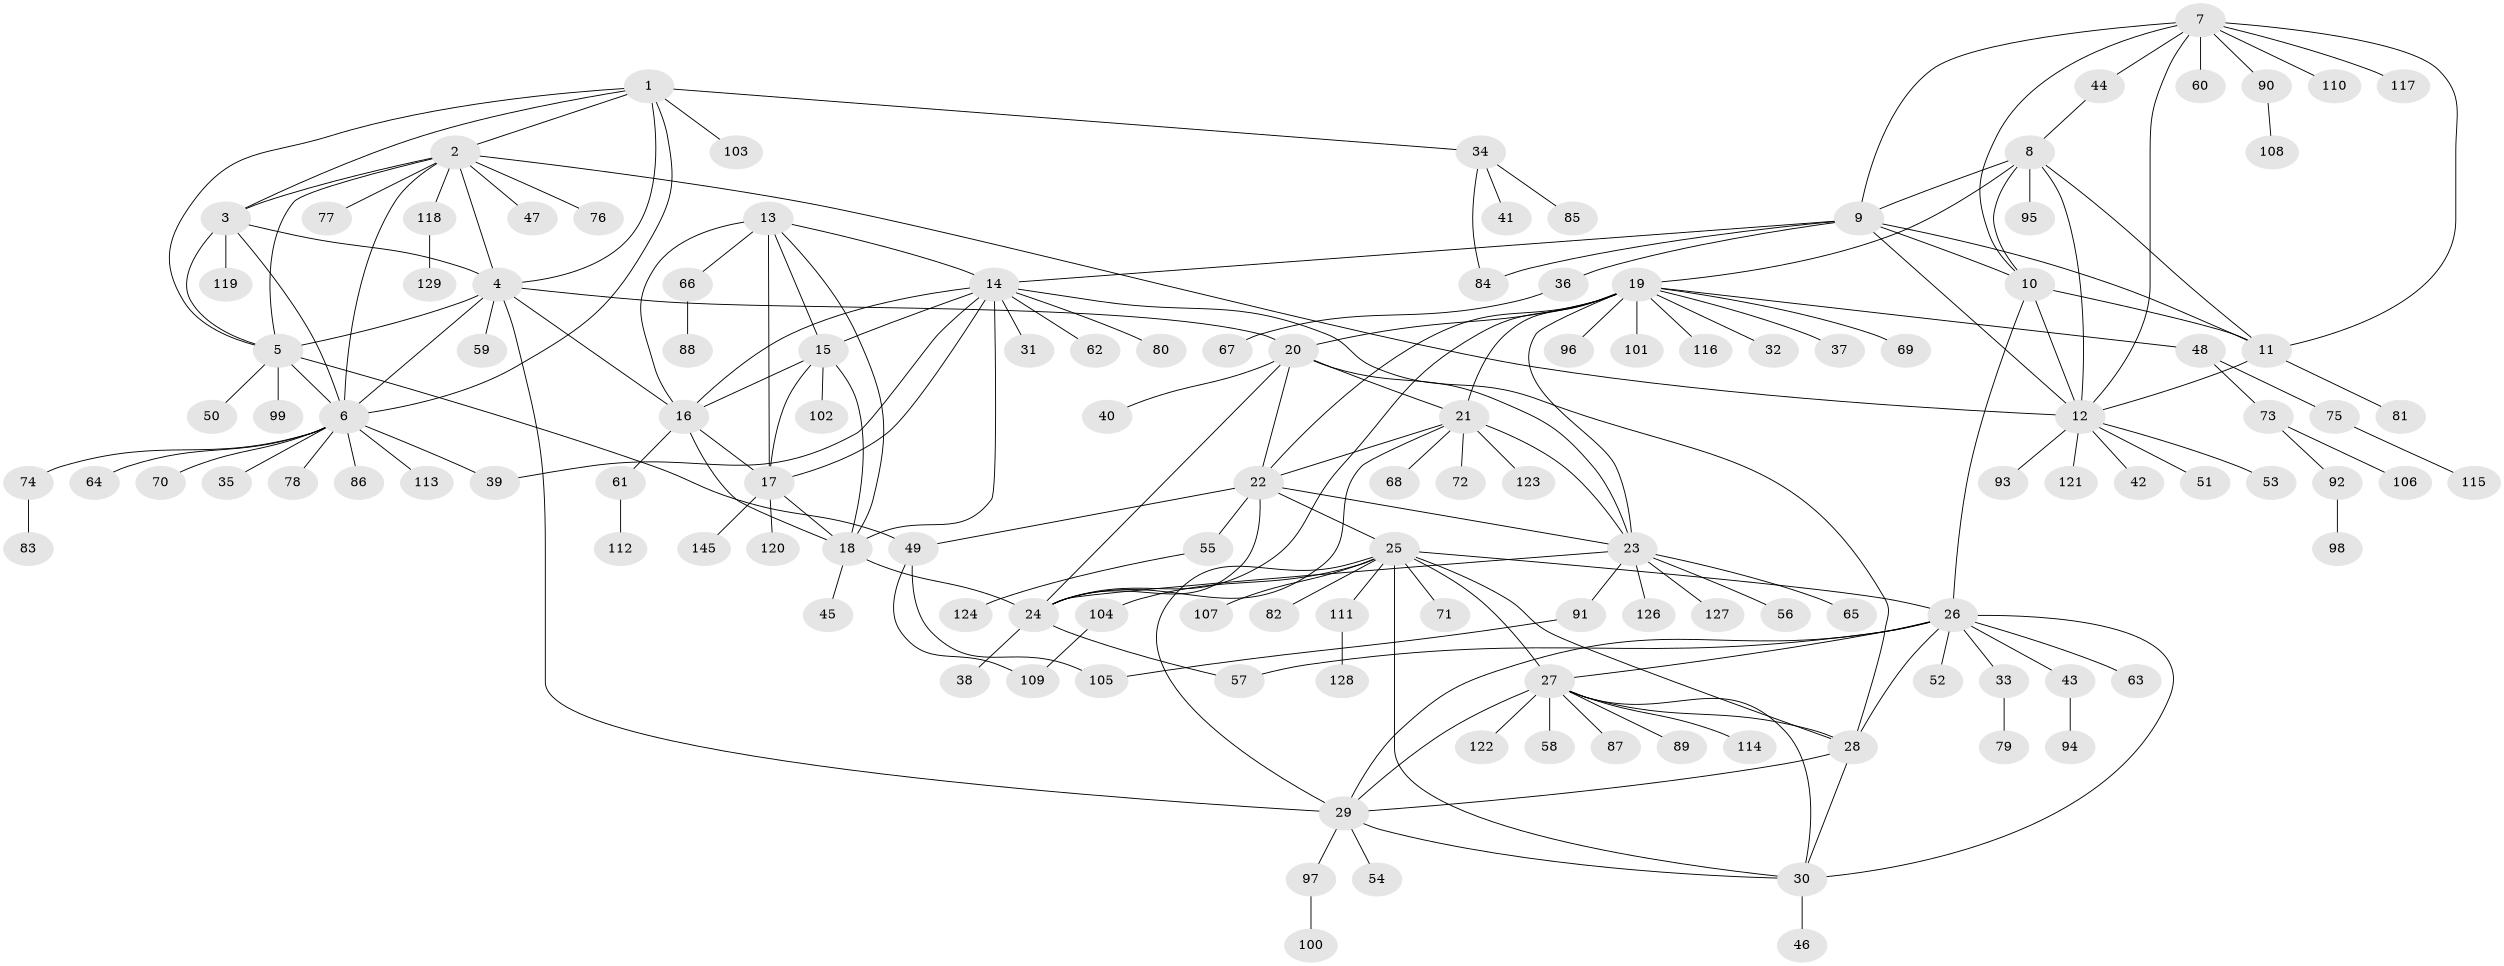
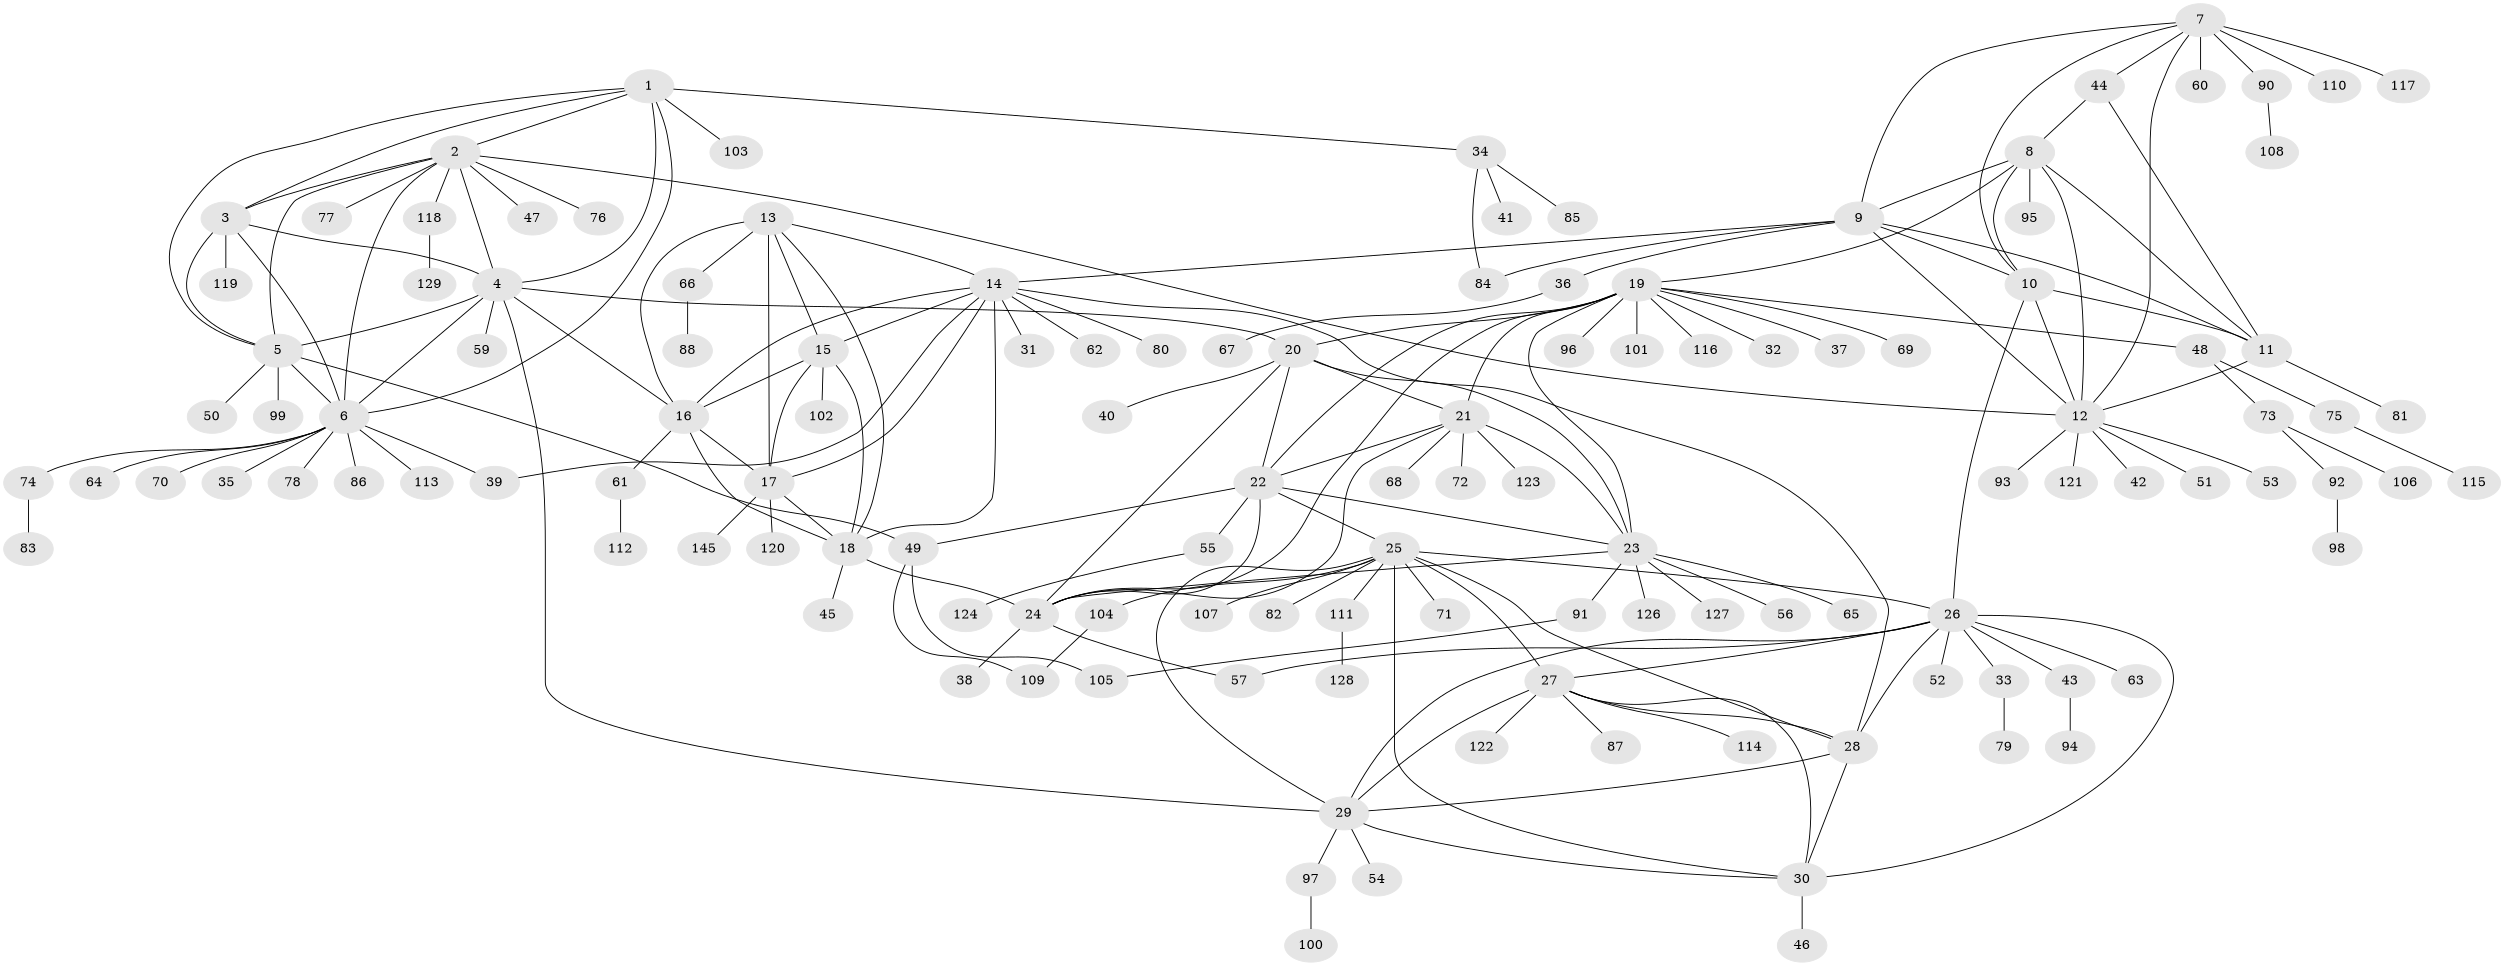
edge "7" -- "11": now "44" -- "11"
node "58": removed
node "89": removed
